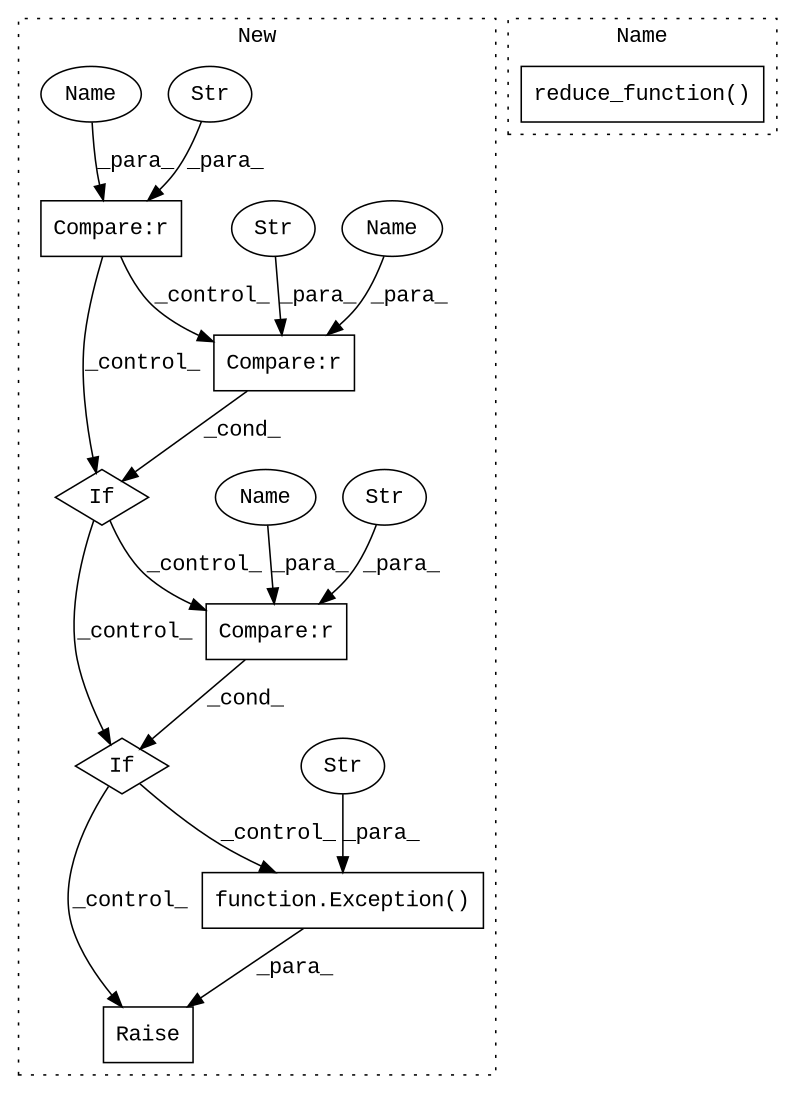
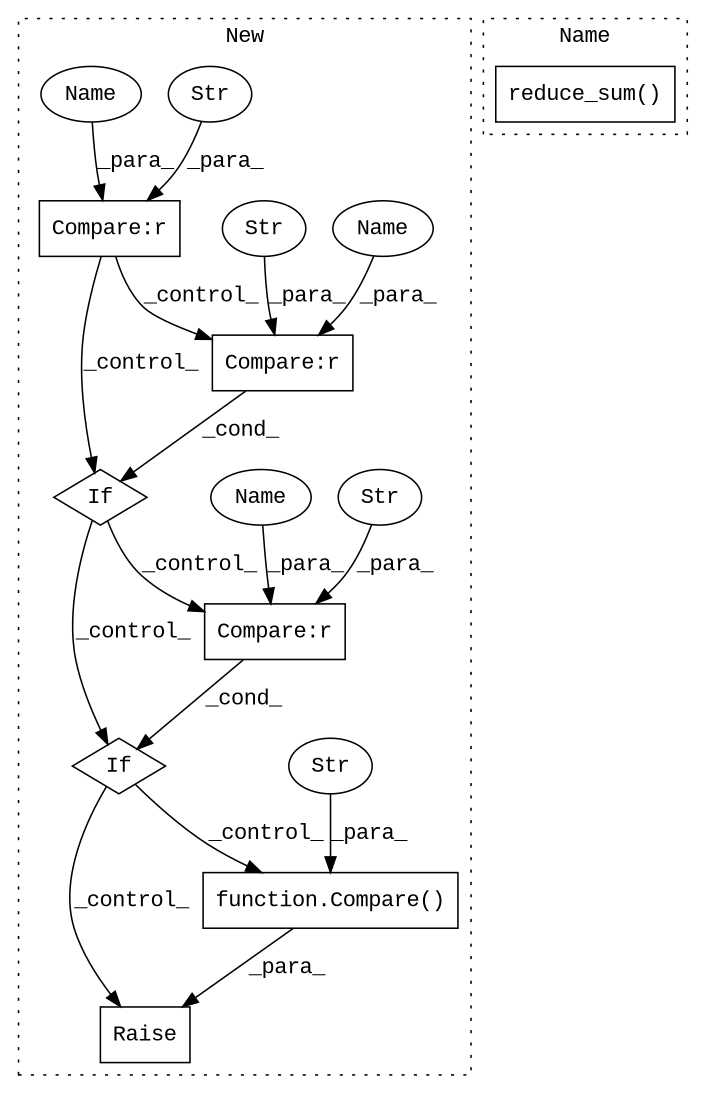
node "reduce_function()": label "reduce_function()" -> "reduce_sum()"
node "function.Exception()": label "function.Exception()" -> "function.Compare()"
